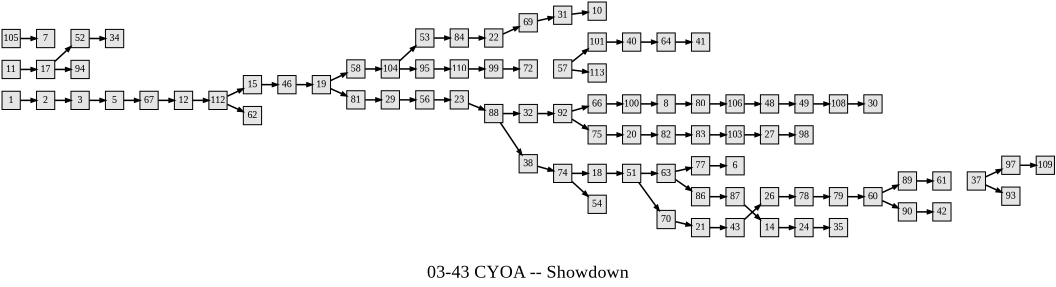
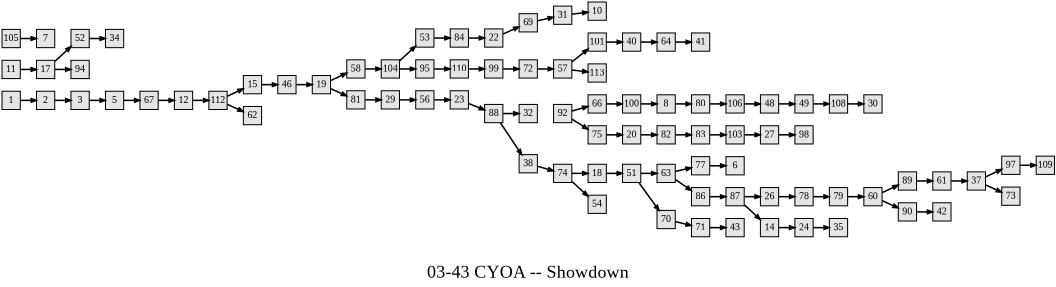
edge "72" -> "57": added
edge "32" -> "92": removed
edge "61" -> "37": added
node "93": label "93" -> "73"
edge "43" -> "26": now "87" -> "26"
node "21": label "21" -> "71"
